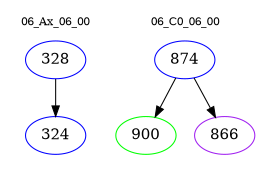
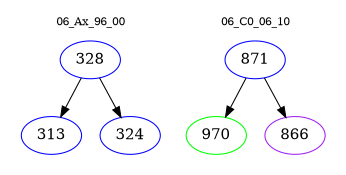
cluster "06_Ax_06_00": label "06_Ax_06_00" -> "06_Ax_96_00"
cluster "06_C0_06_00": label "06_C0_06_00" -> "06_C0_06_10"
node "874": label "874" -> "871"
node "313": added
node "900": label "900" -> "970"
